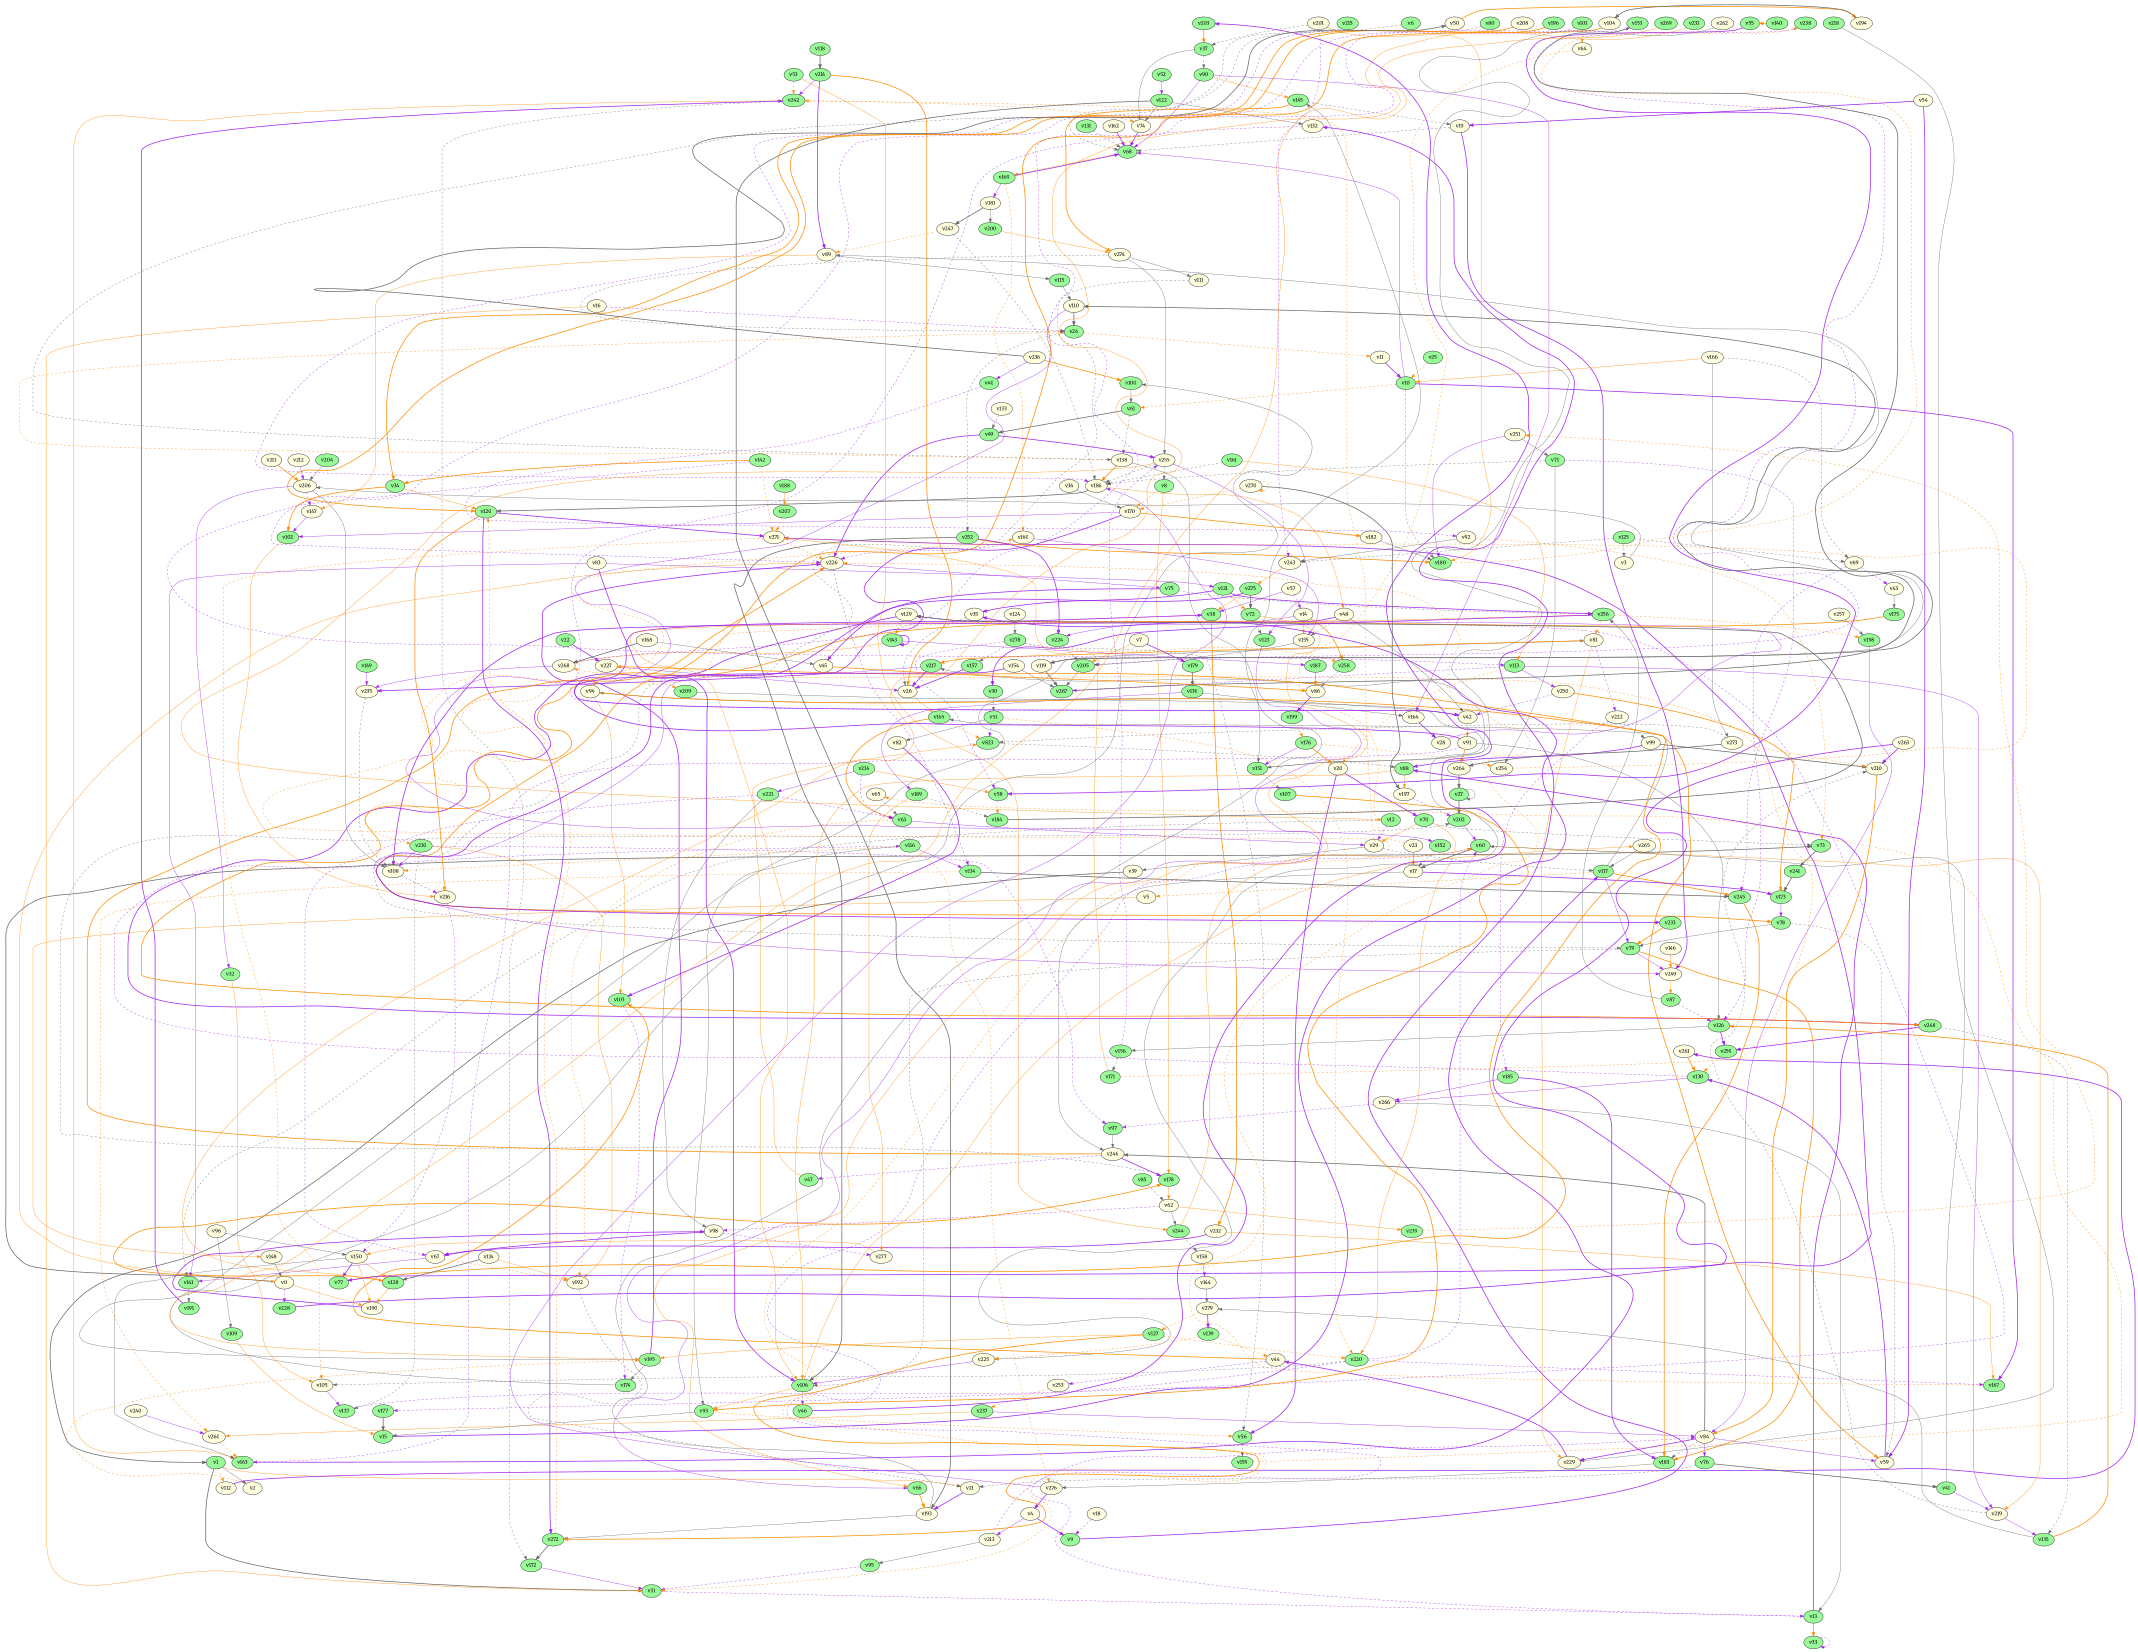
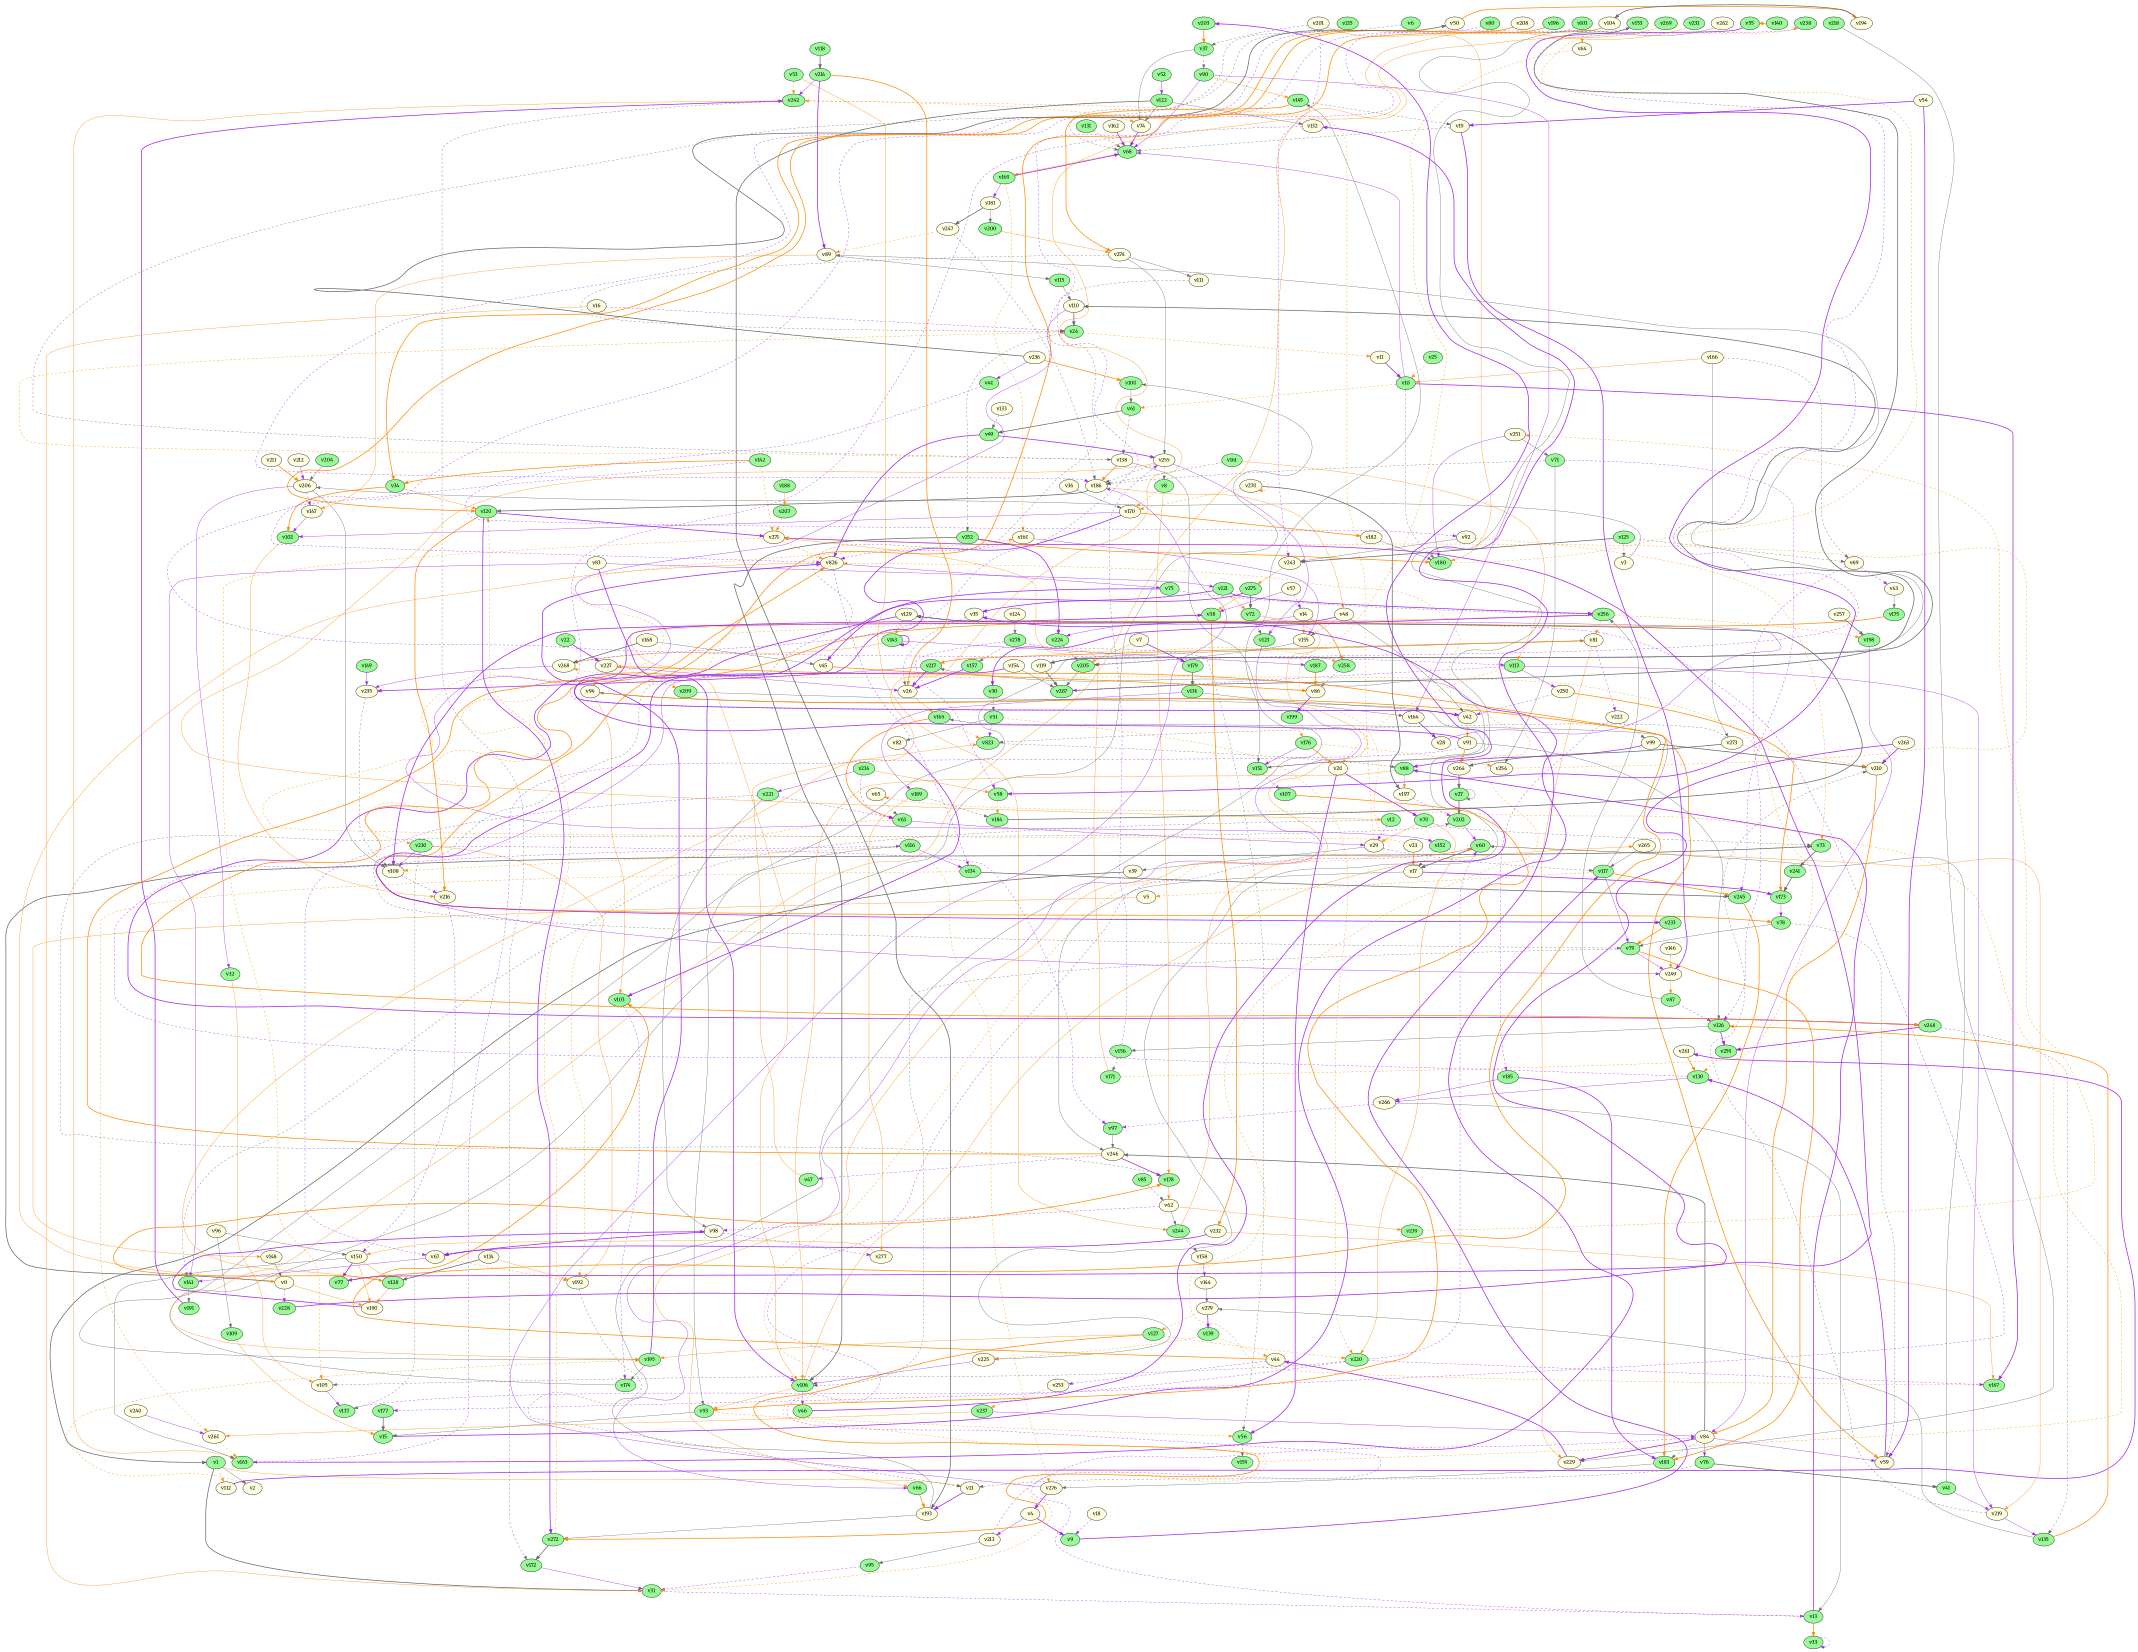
edge "v125" -> "v243": style dashed -> bold
node "v226": label "v226" -> "v826"
edge "v257" -> "v198": style solid -> bold
